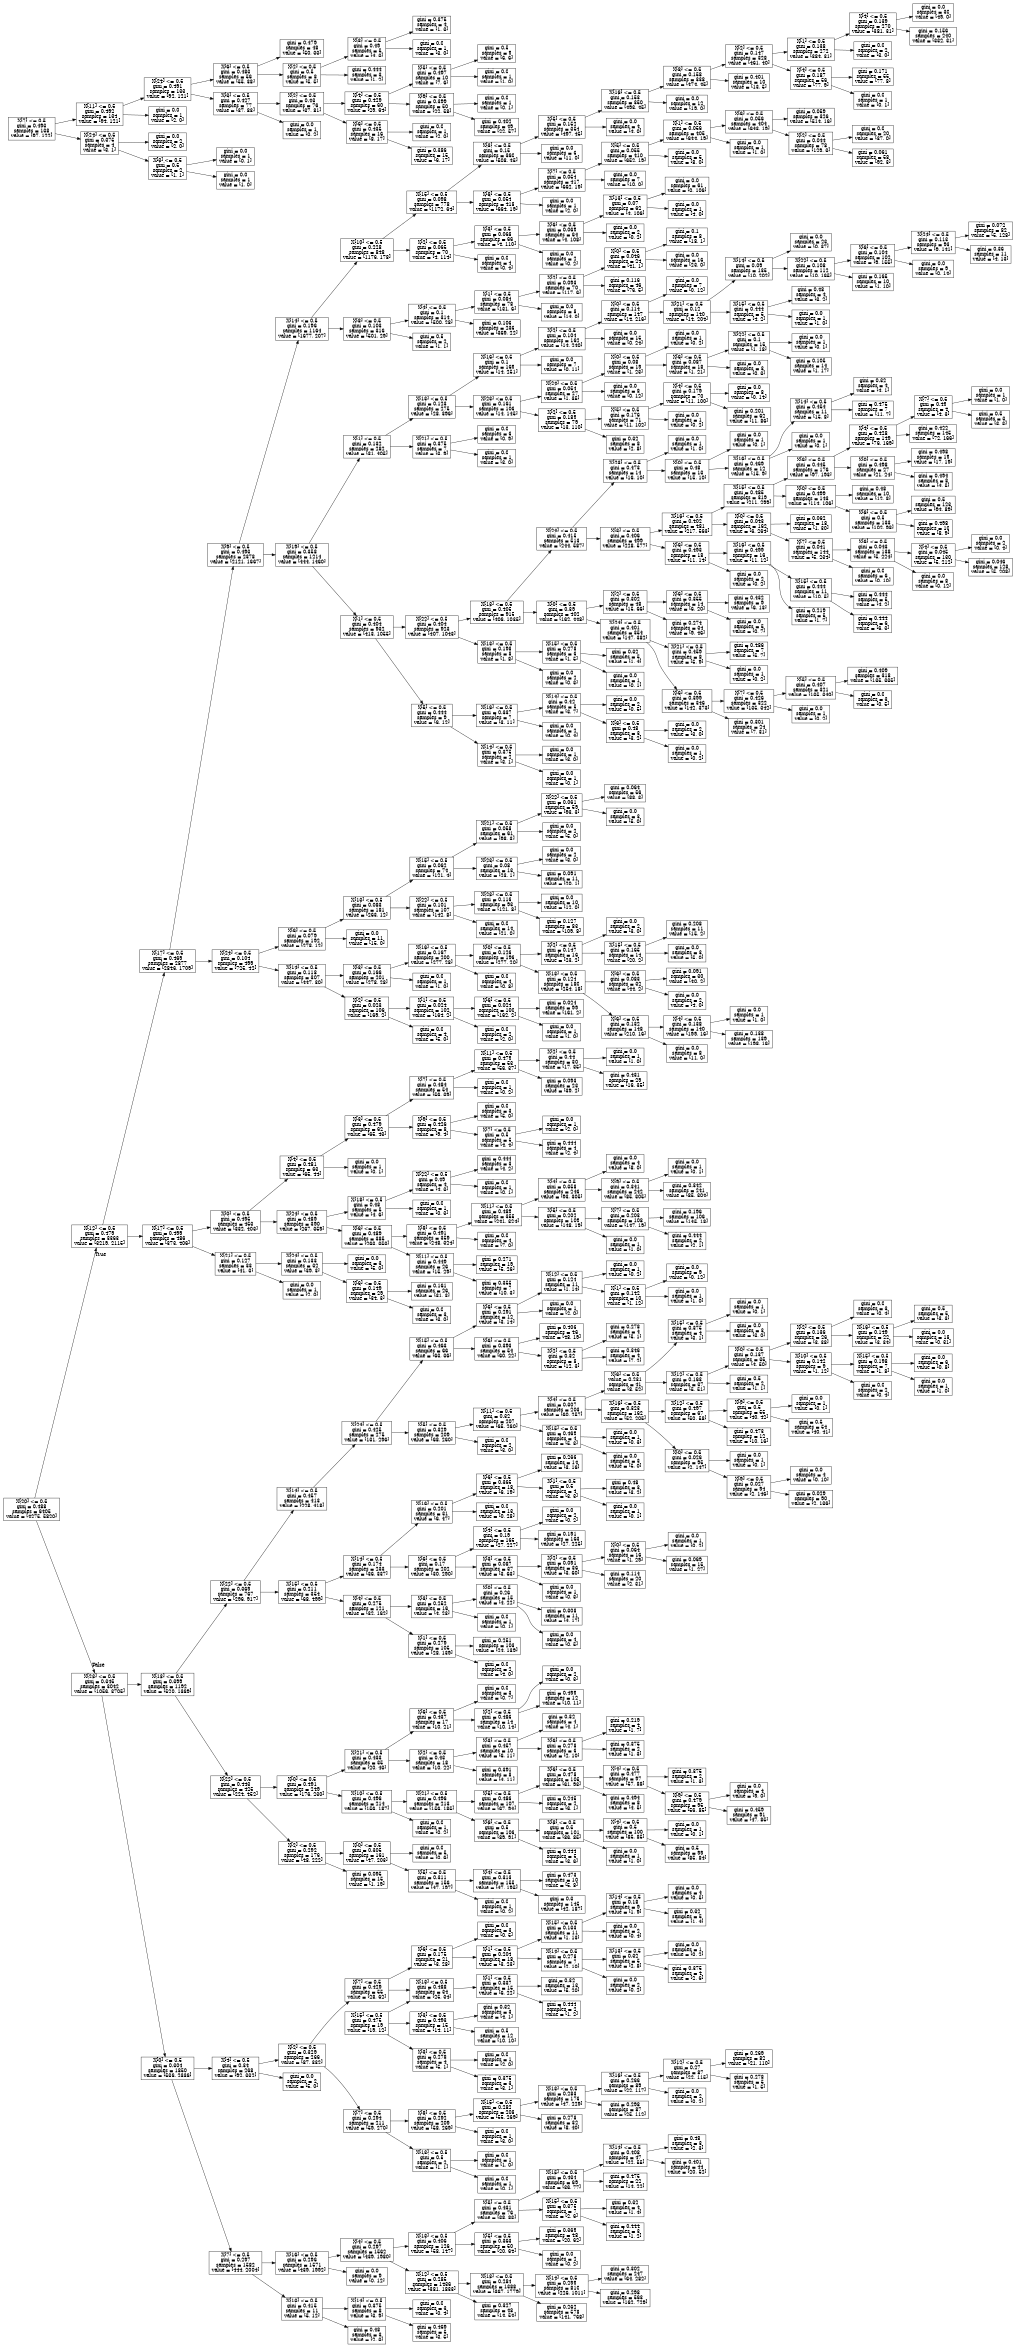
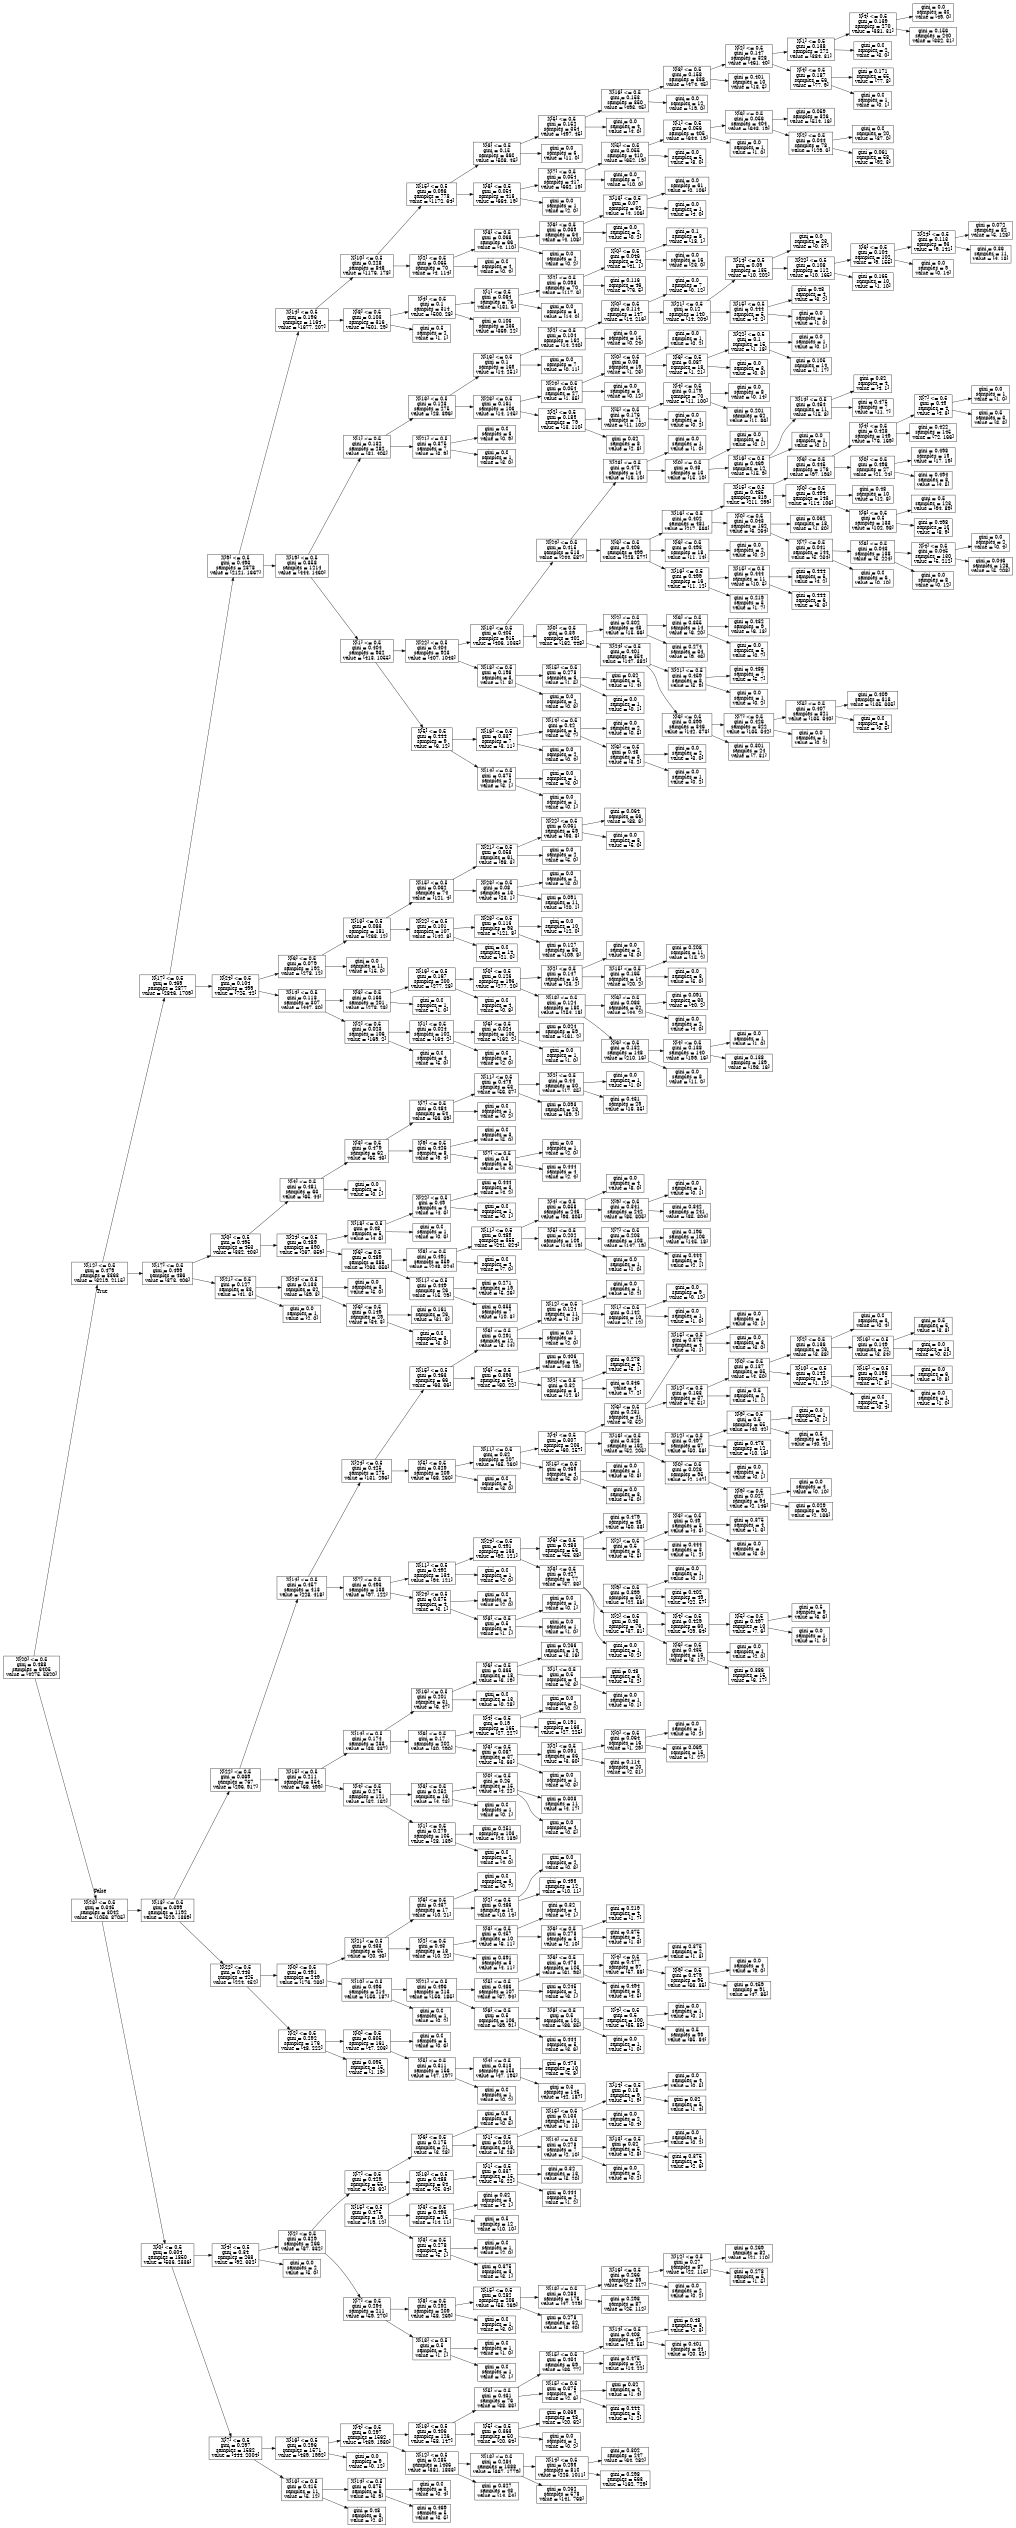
edge "X[4] <= 0.5 gini = 0.429 samples = 60 value = [29, 64]" -> "X[9] <= 0.5 gini = 0.399 samples = 50 value = [22, 58]": reversed
node "X[0] <= 0.5 gini = 0.499 samples = 143 value = [114, 106]": label "X[0] <= 0.5 gini = 0.499 samples = 143 value = [114, 106]" -> "X[0] <= 0.5 gini = 0.494 samples = 143 value = [114, 106]"
edge "X[6] <= 0.5 gini = 0.493 samples = 18 value = [11, 14]" -> "X[16] <= 0.5 gini = 0.499 samples = 16 value = [11, 12]": now "X[3] <= 0.5 gini = 0.406 samples = 499 value = [228, 577]" -> "X[16] <= 0.5 gini = 0.499 samples = 16 value = [11, 12]"
node "gini = 0.024 samples = 99 value = [161, 2]": label "gini = 0.024 samples = 99 value = [161, 2]" -> "gini = 0.024 samples = 59 value = [161, 2]"
node "gini = 0.346 samples = 4 value = [7, 2]": label "gini = 0.346 samples = 4 value = [7, 2]" -> "gini = 0.346 value = 4 value = [7, 2]"
node "X[6] <= 0.5 value = 0.231 samples = 41 value = [8, 52]": label "X[6] <= 0.5 value = 0.231 samples = 41 value = [8, 52]" -> "X[6] <= 0.5 gini = 0.231 samples = 41 value = [8, 52]"
edge "X[14] <= 0.5 gini = 0.457 samples = 413 value = [228, 418]" -> "X[7] <= 0.5 gini = 0.493 samples = 138 value = [97, 122]": added
